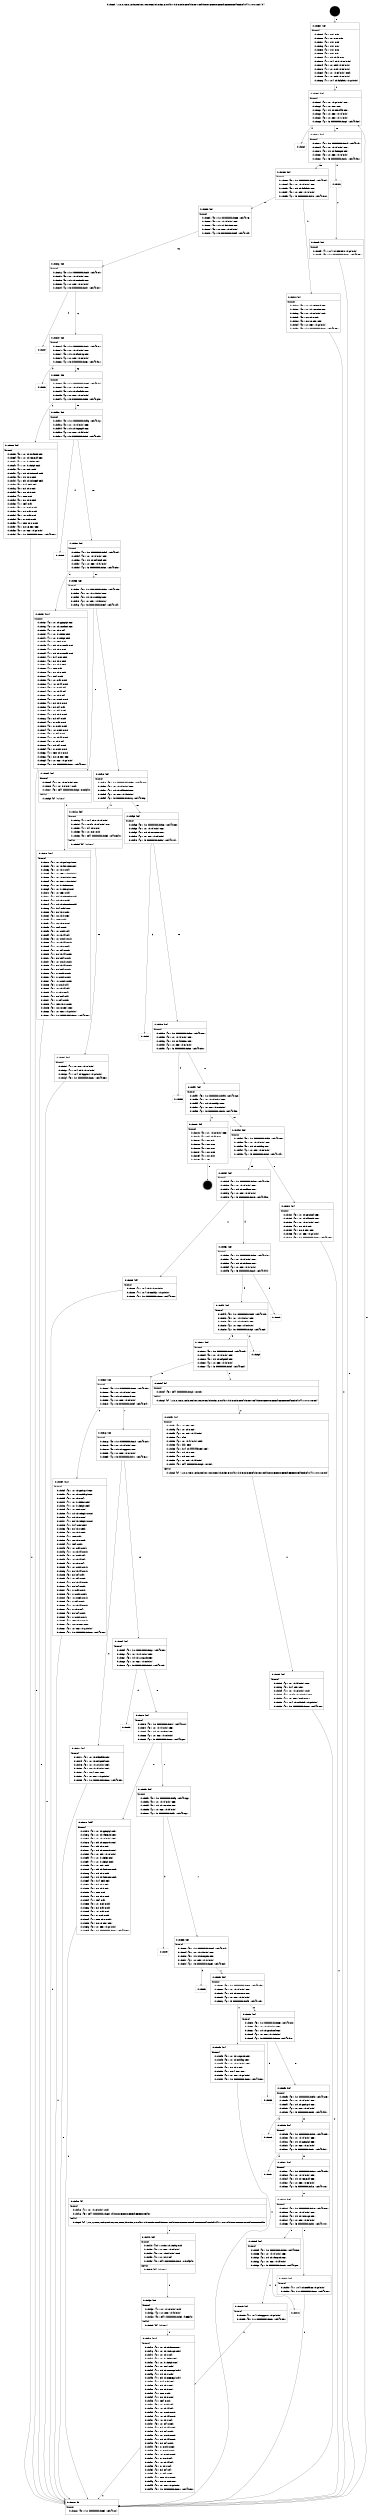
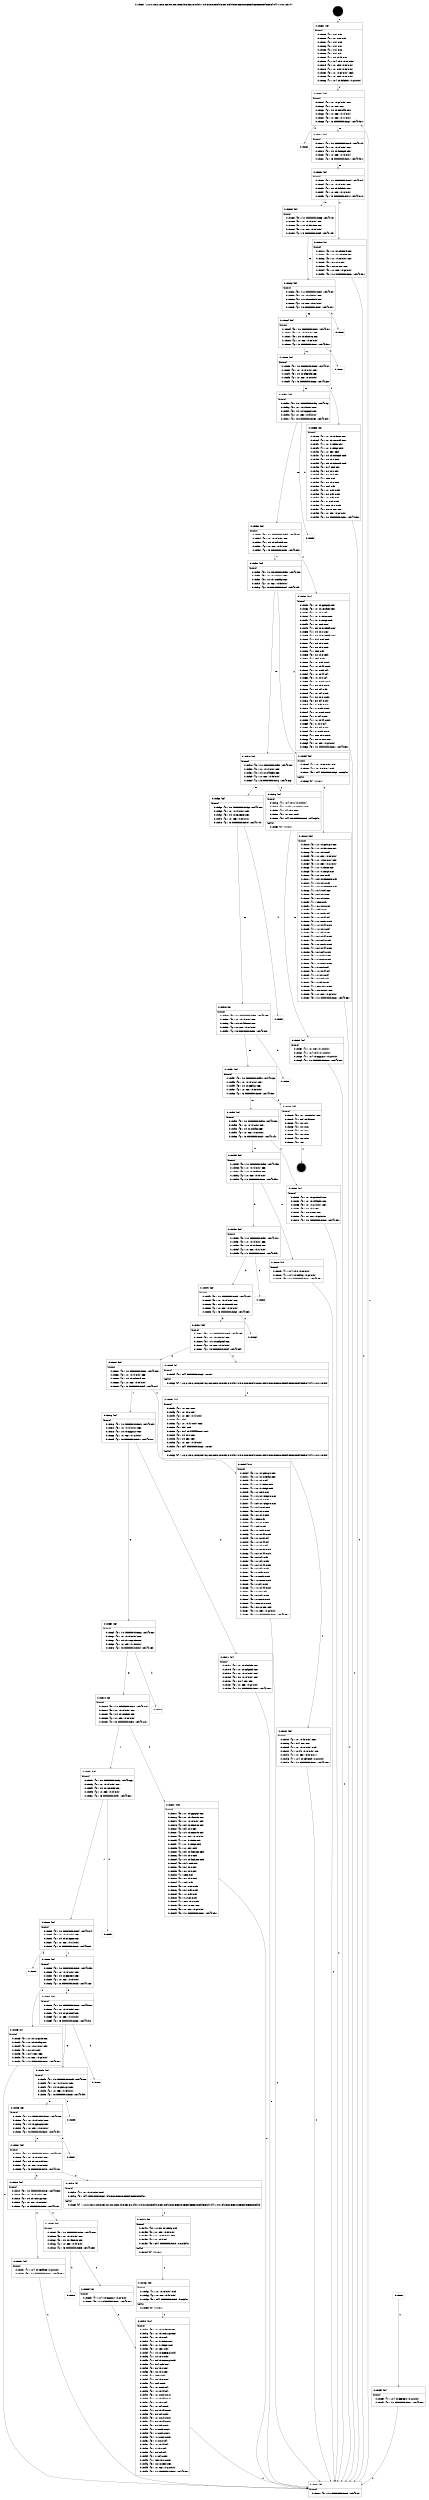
edge "0x401874 [22]" -> "0x4021b4": removed, label "0"
edge "0x401b27 [25]" -> "0x401f42 [9]": added, label "1"
